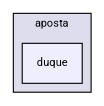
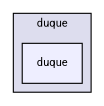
cluster "aposta": label "aposta" -> "duque"
